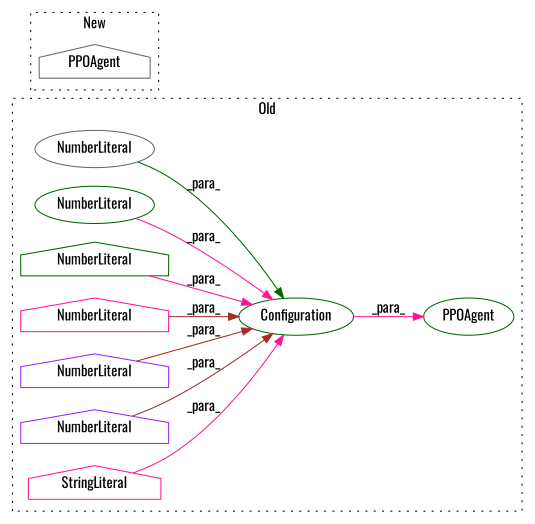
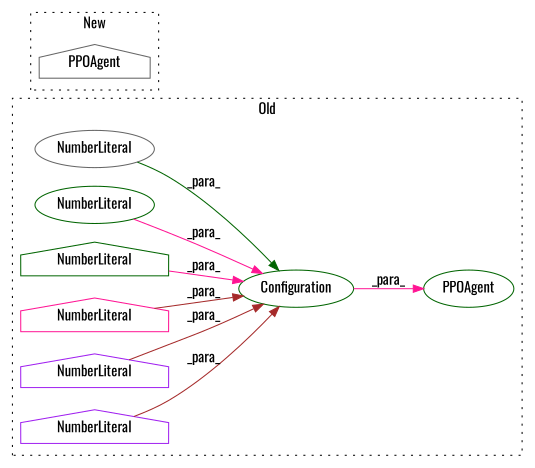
node "StringLiteral": removed
